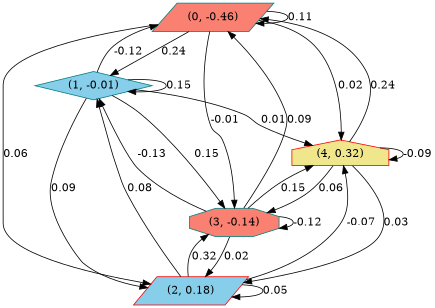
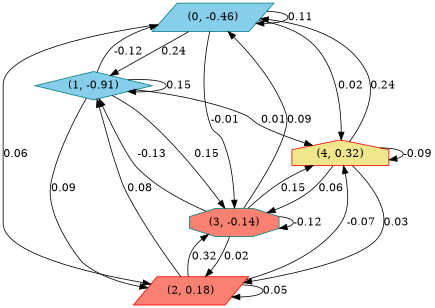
node "(0, -0.46)": fillcolor salmon -> skyblue
node "(1, -0.01)": label "(1, -0.01)" -> "(1, -0.91)"
node "(2, 0.18)": fillcolor skyblue -> salmon
